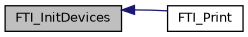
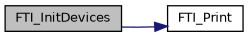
edge "FTI_Print" -> "FTI_InitDevices": reversed
